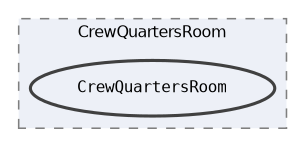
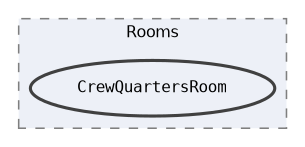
cluster "CrewQuartersRoom": label "CrewQuartersRoom" -> "Rooms"
